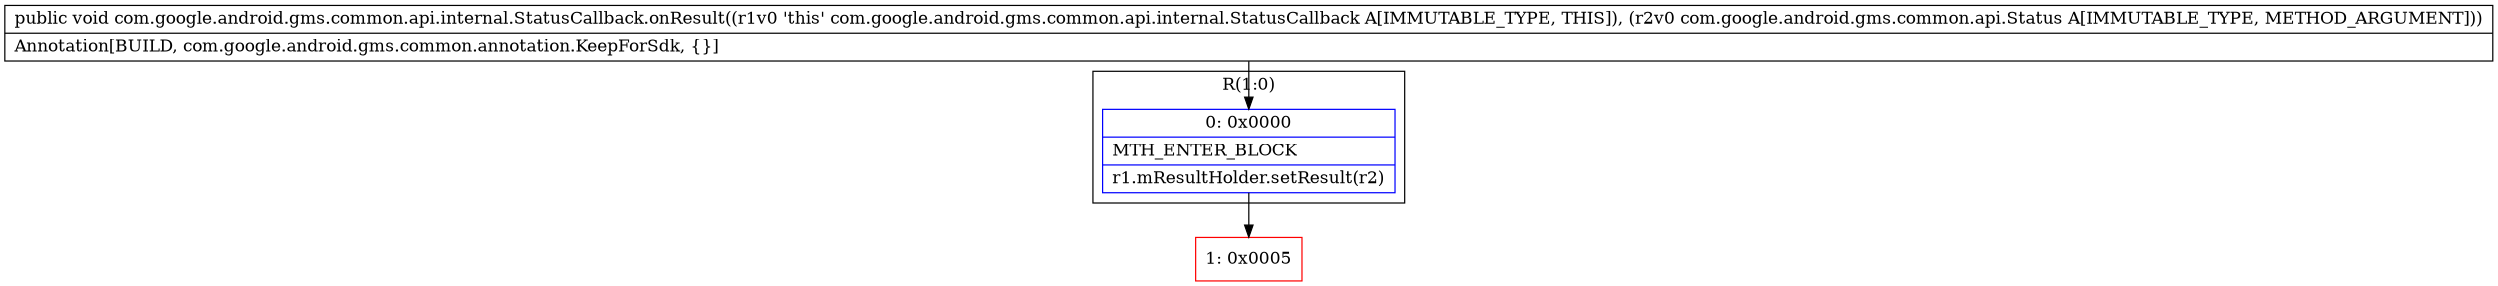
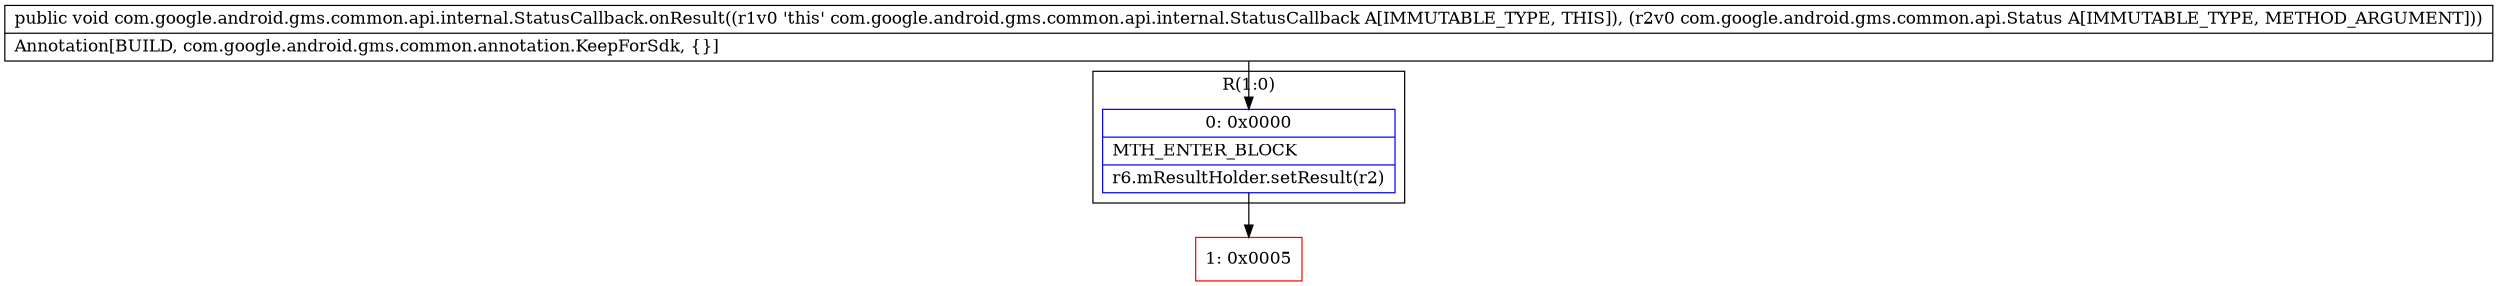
node "0: 0x0000": text "r1.mResultHolder.setResult(r2)" -> "r6.mResultHolder.setResult(r2)"
